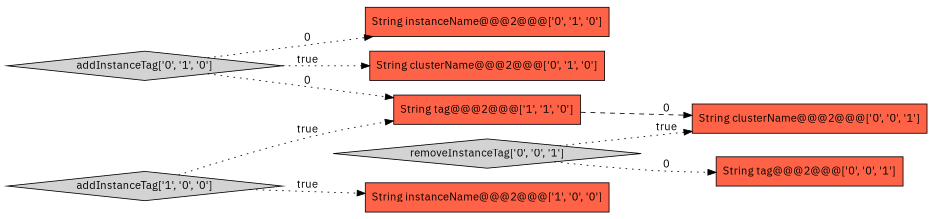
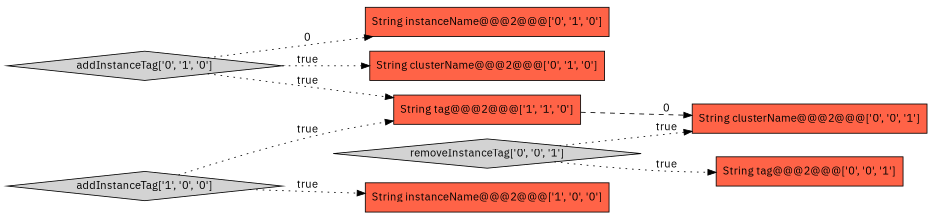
edge "addInstanceTag['0', '1', '0']" -> "String tag@@@2@@@['1', '1', '0']": label "0" -> "true"
edge "removeInstanceTag['0', '0', '1']" -> "String tag@@@2@@@['0', '0', '1']": label "0" -> "true"
